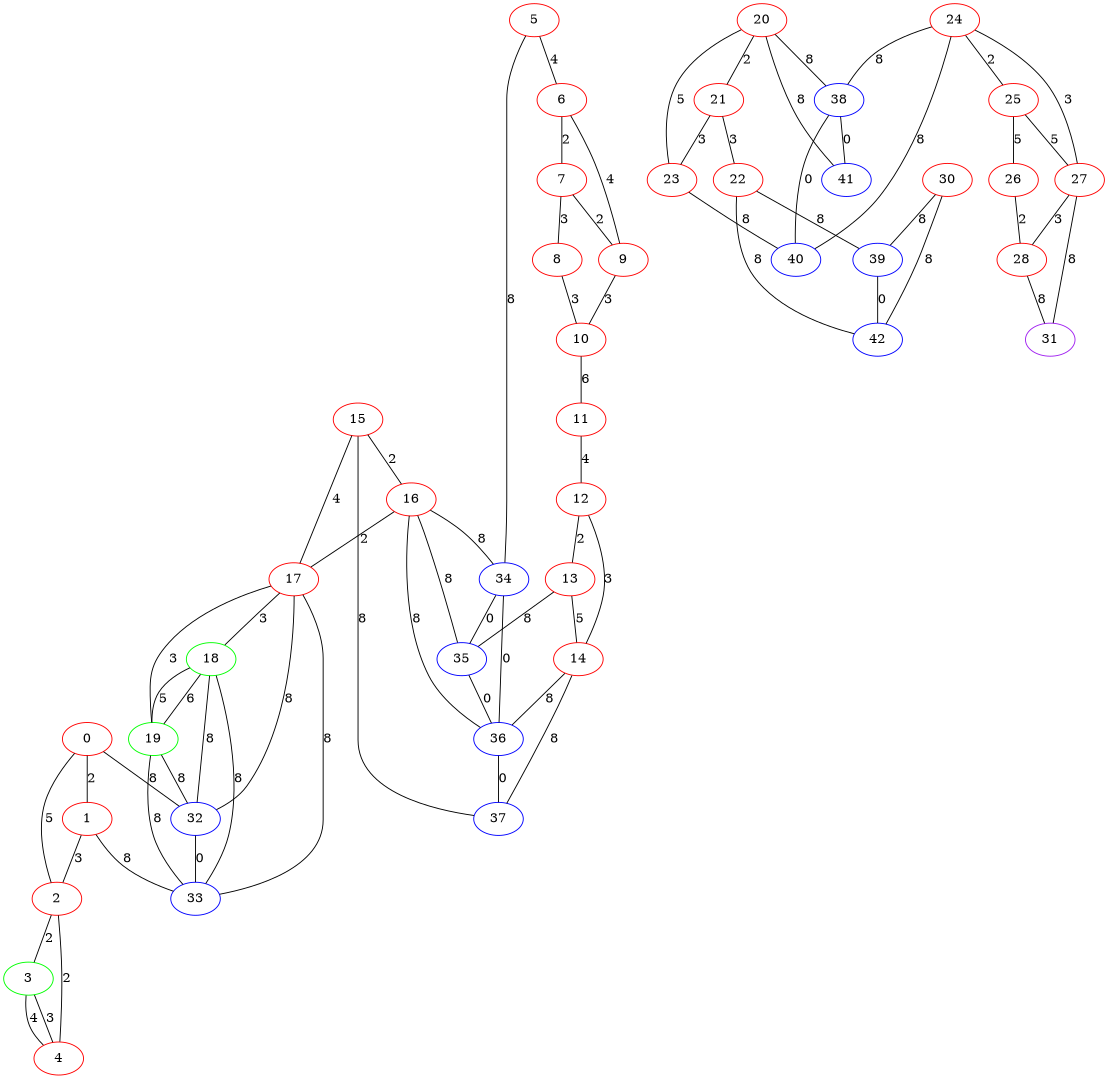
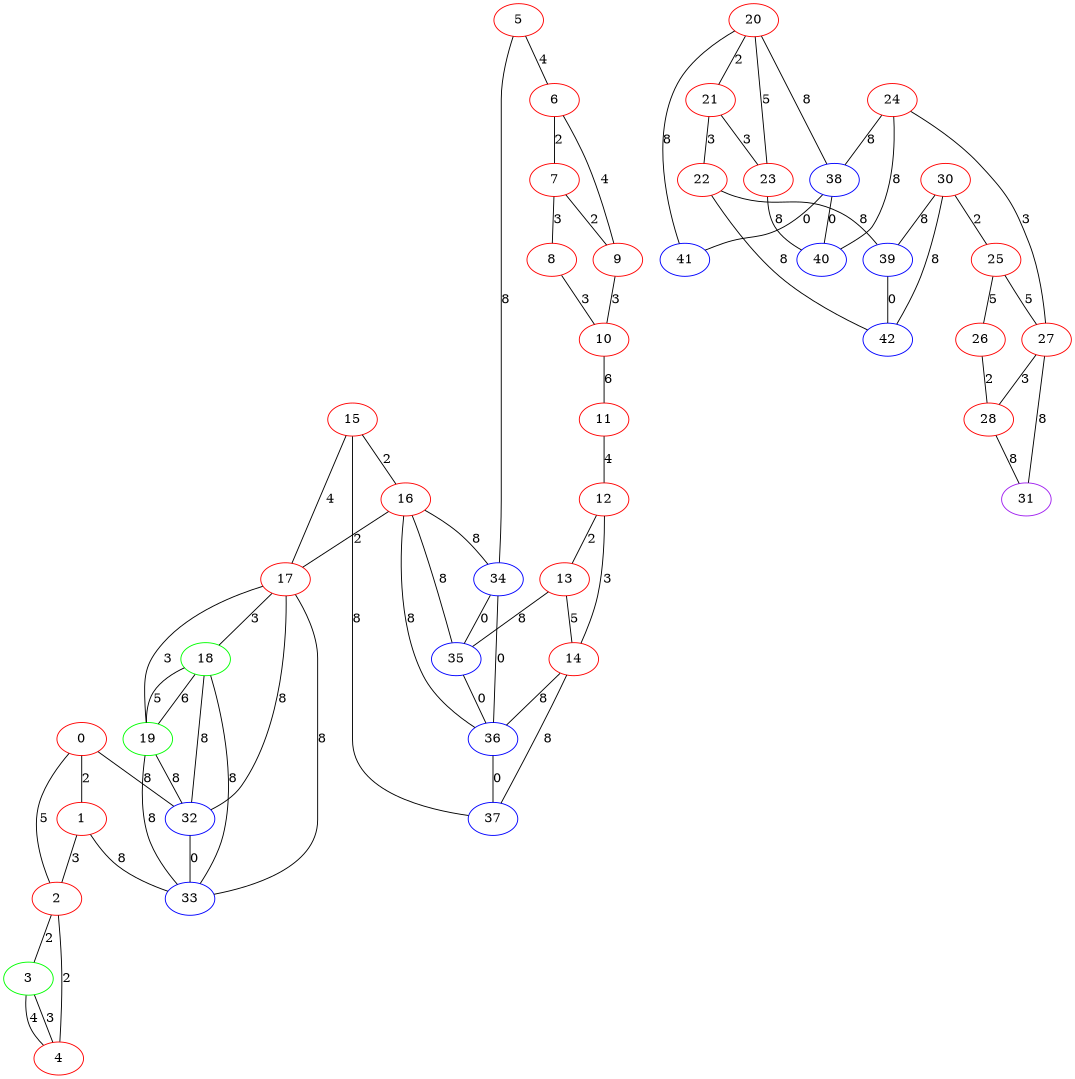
edge "24" -- "25": now "30" -- "25"
